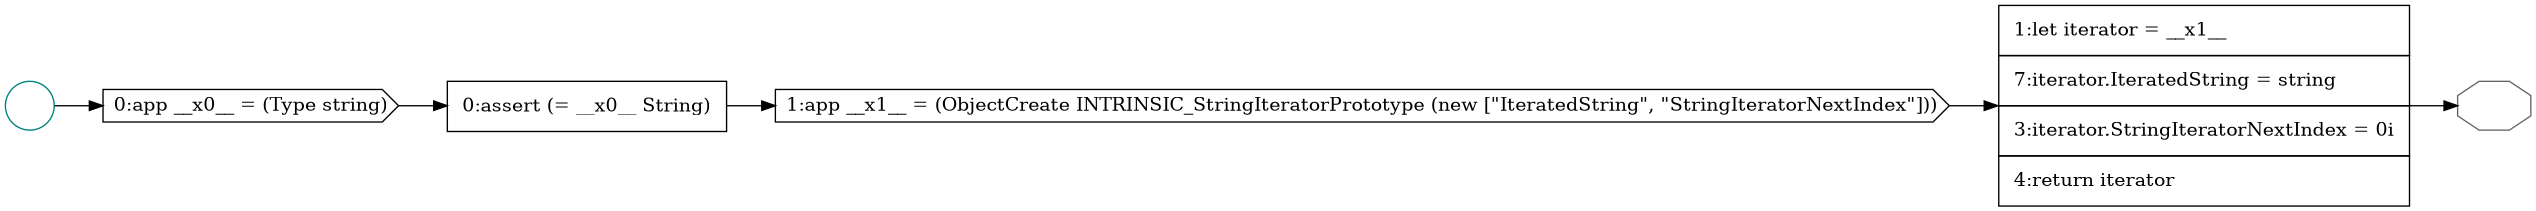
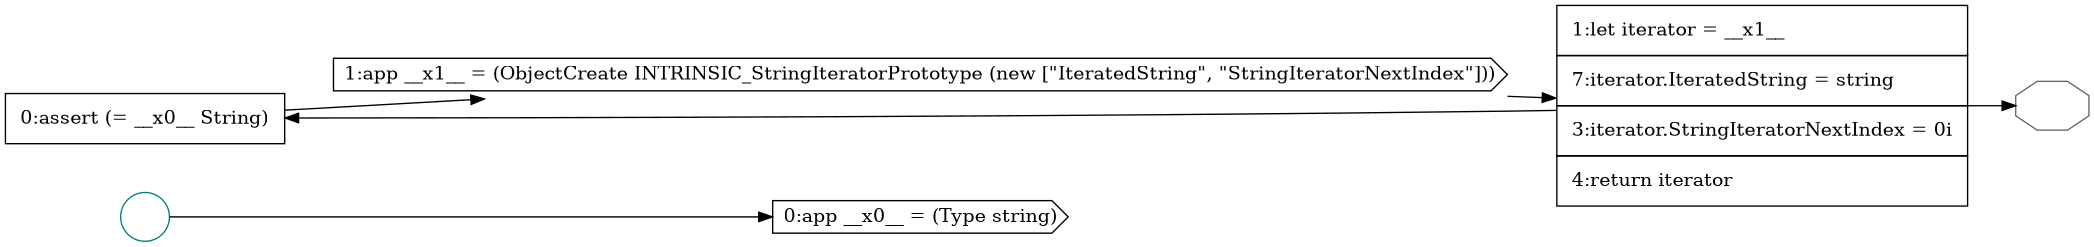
edge "0:app __x0__ = (Type string)" -> "0:assert (= __x0__ String)": now "1:let iterator = __x1__" -> "0:assert (= __x0__ String)"
